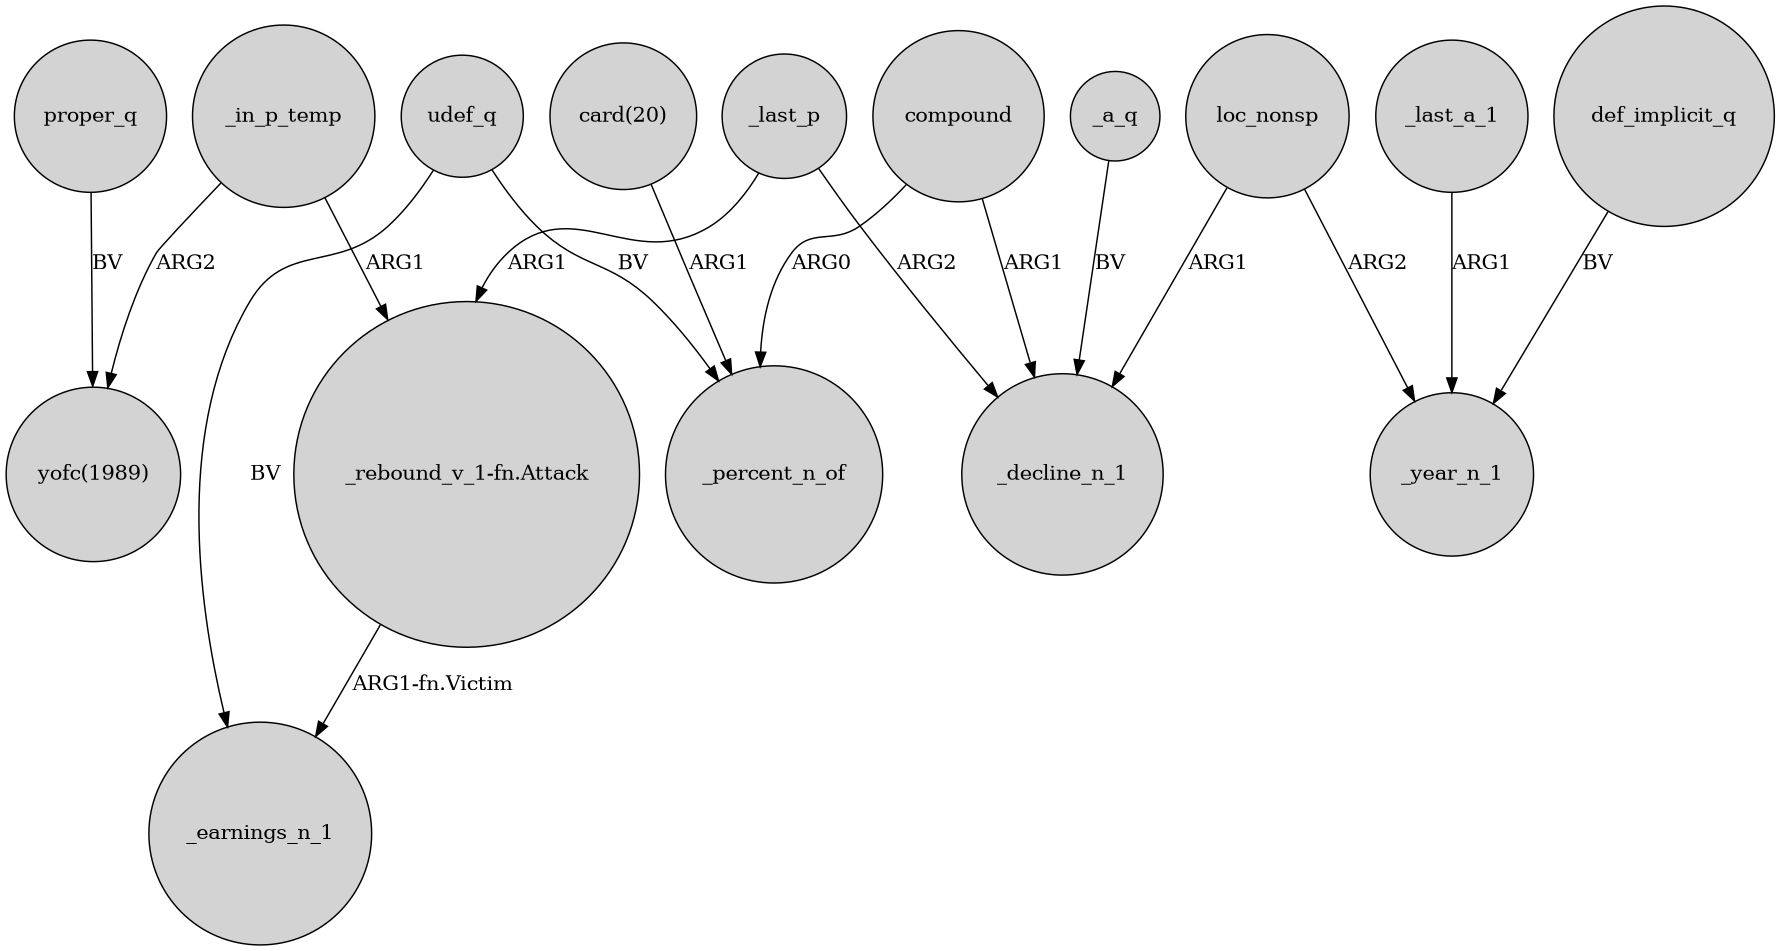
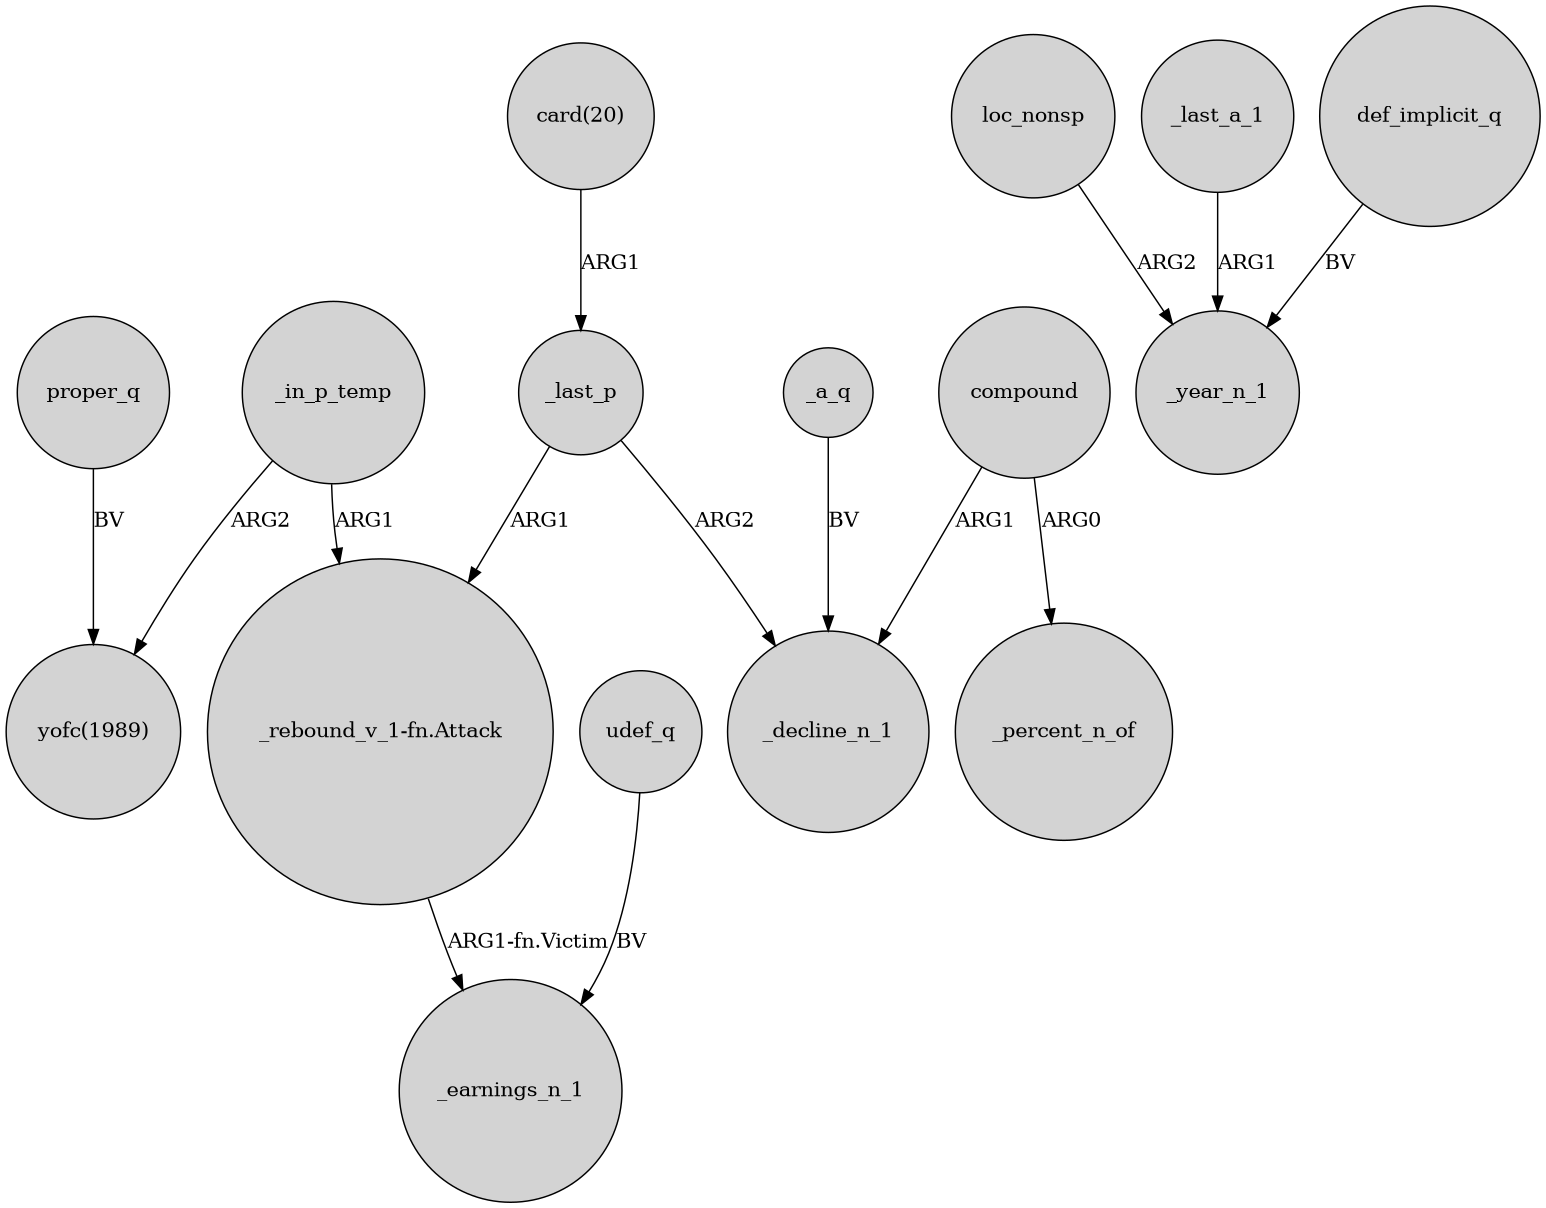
edge "udef_q" -> "_percent_n_of": removed, label "BV"
edge "card(20)" -> "_percent_n_of": now "card(20)" -> "_last_p"
edge "loc_nonsp" -> "_decline_n_1": removed, label "ARG1"
